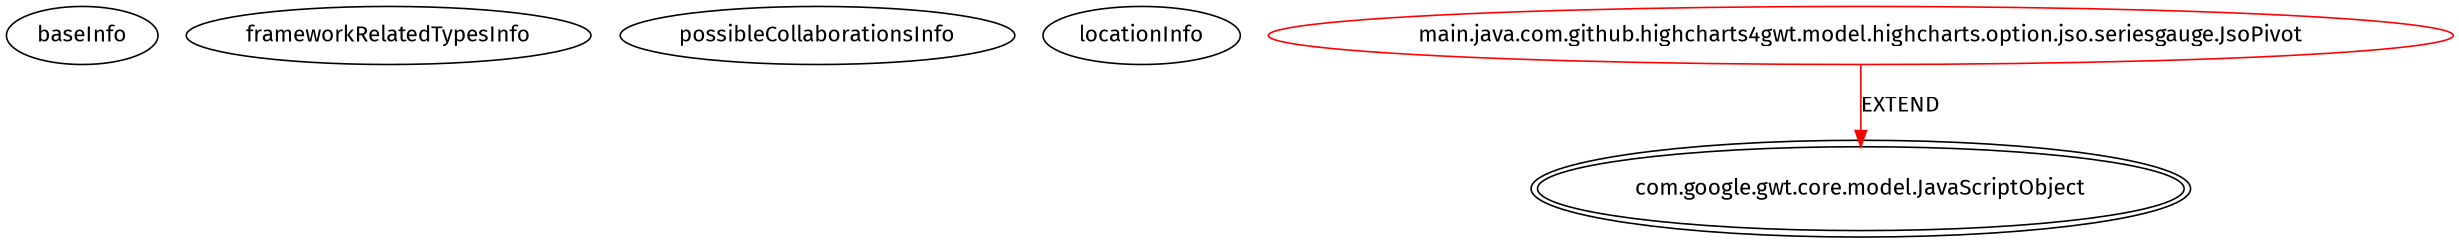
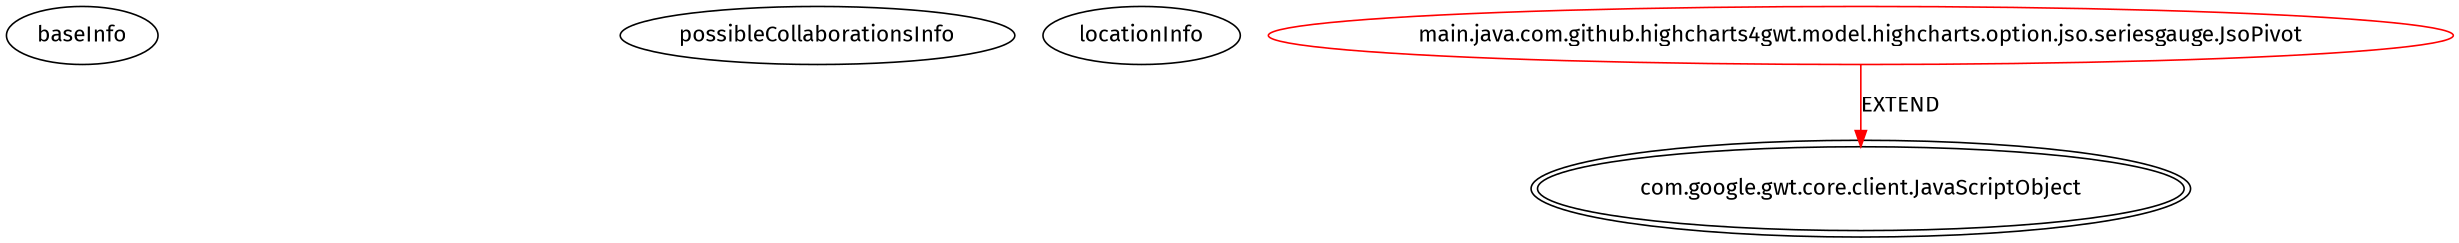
node "frameworkRelatedTypesInfo": removed
node "com.google.gwt.core.model.JavaScriptObject": label "com.google.gwt.core.model.JavaScriptObject" -> "com.google.gwt.core.client.JavaScriptObject"
